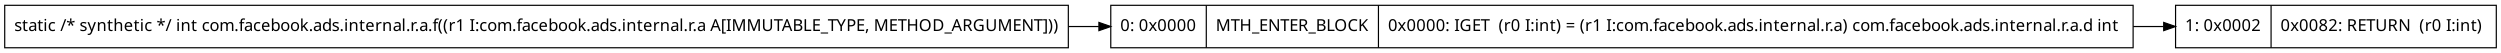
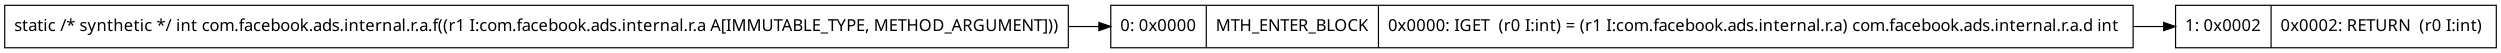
node "1: 0x0002": text "0x0082: RETURN  (r0 I:int)" -> "0x0002: RETURN  (r0 I:int)"
